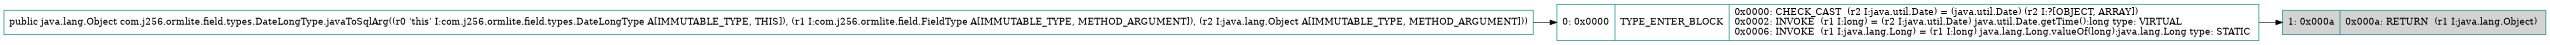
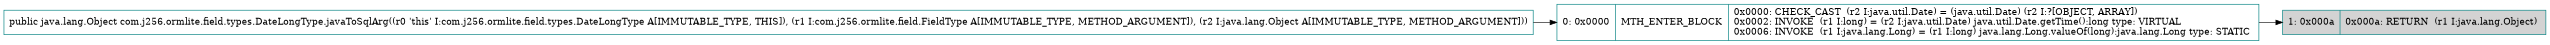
node "0: 0x0000": text "TYPE_ENTER_BLOCK" -> "MTH_ENTER_BLOCK"
